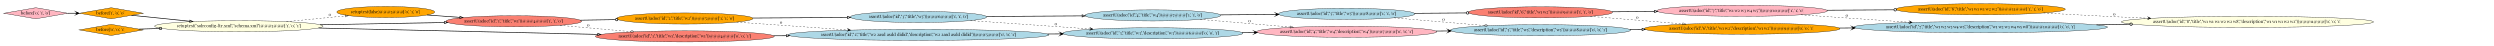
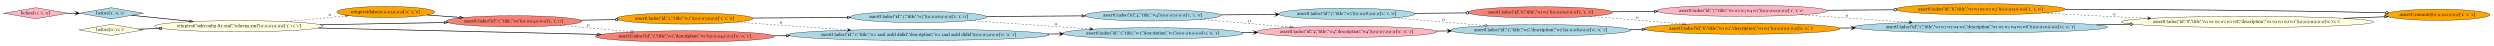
node "before['1', '0', '0']": fillcolor orange -> lightblue
node "assertU(commit())@@@12@@@['1', '1', '1']": added
node "before['0', '0', '1']": fillcolor orange -> lightyellow
